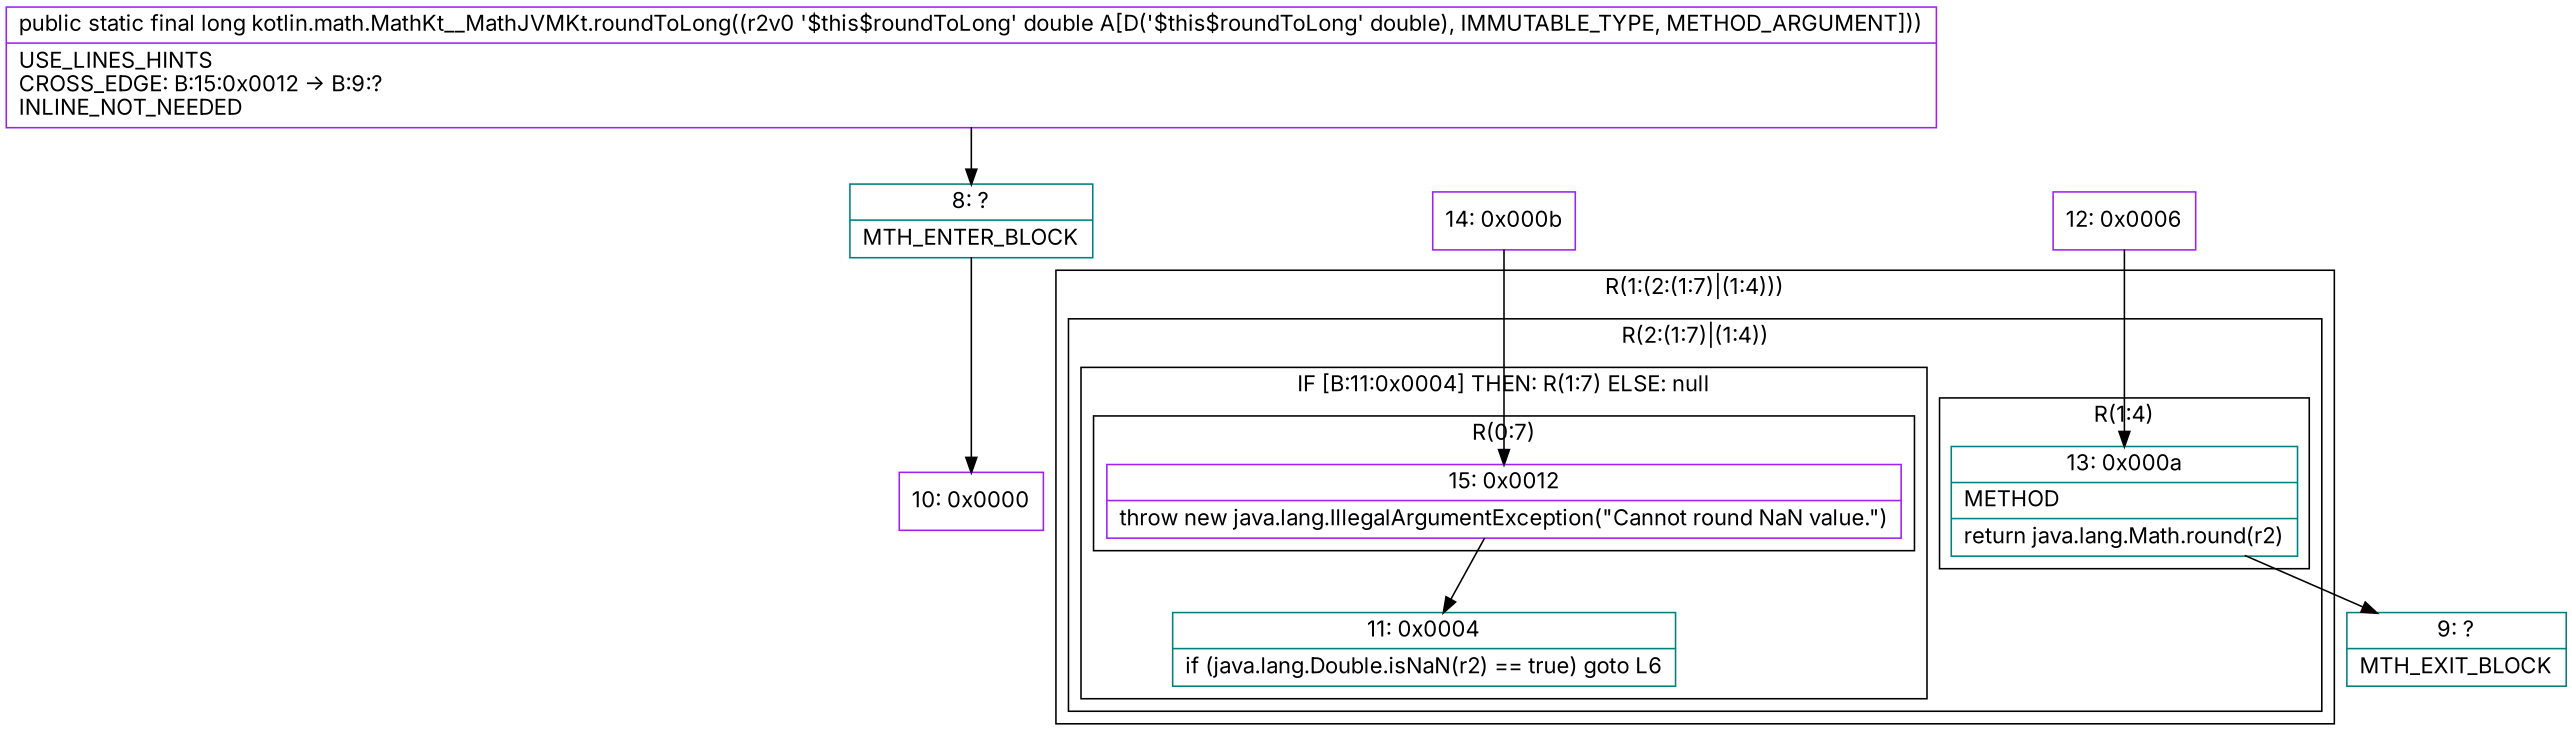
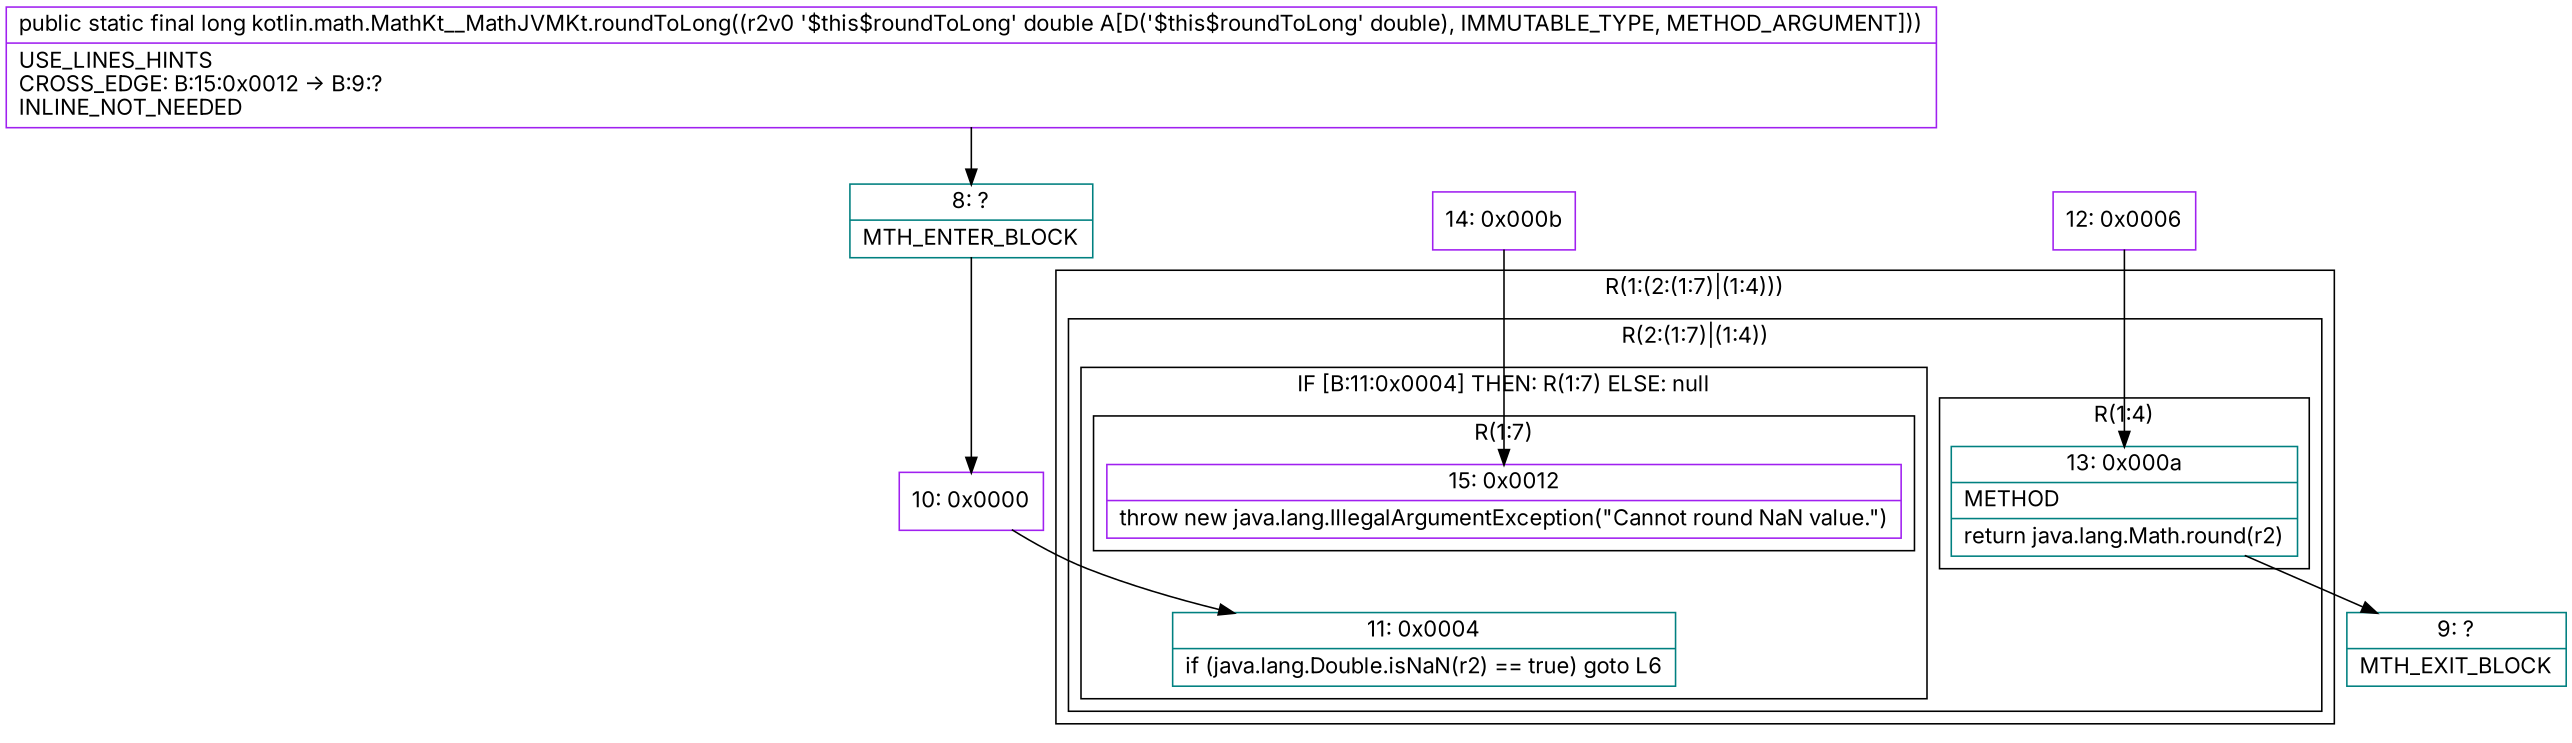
cluster "R(0:7)": label "R(0:7)" -> "R(1:7)"
edge "15: 0x0012" -> "11: 0x0004": now "10: 0x0000" -> "11: 0x0004"
